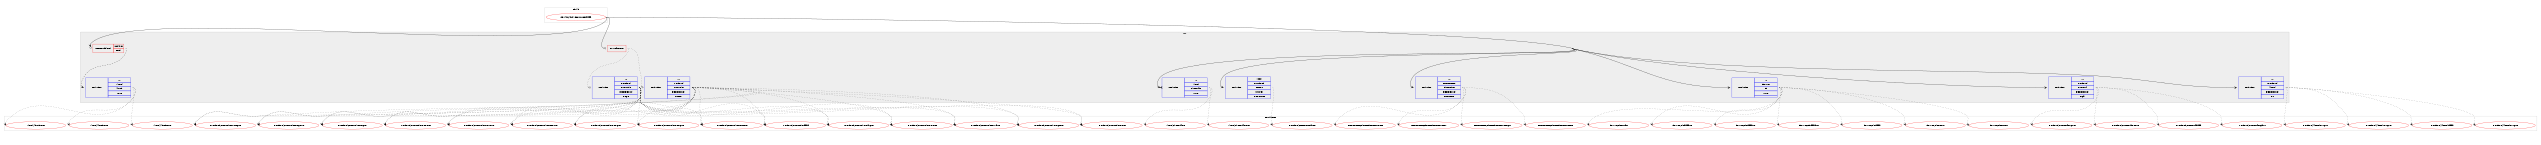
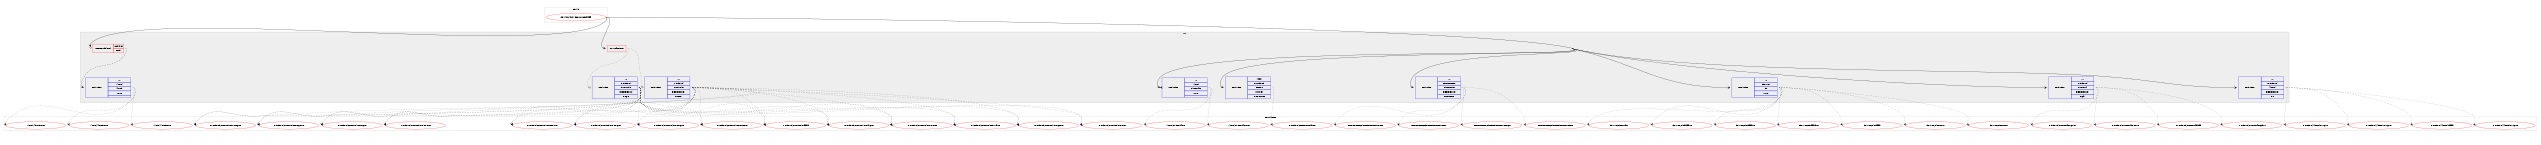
edge "dev-libs/libdivecomputer-9999" -> "any_of_group": arrowhead oinv -> vee
node "sys-devel/automake-1.14.1-r2": removed
